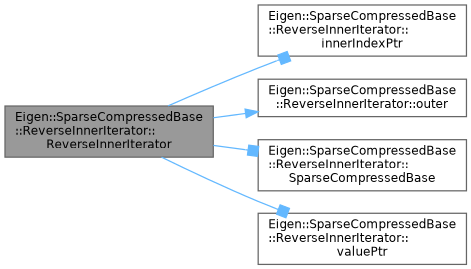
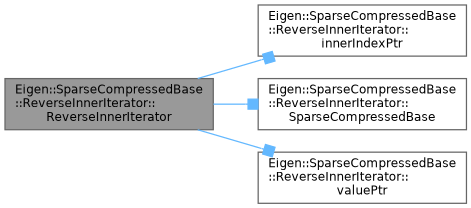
node "Eigen::SparseCompressedBase ::ReverseInnerIterator::outer": removed
